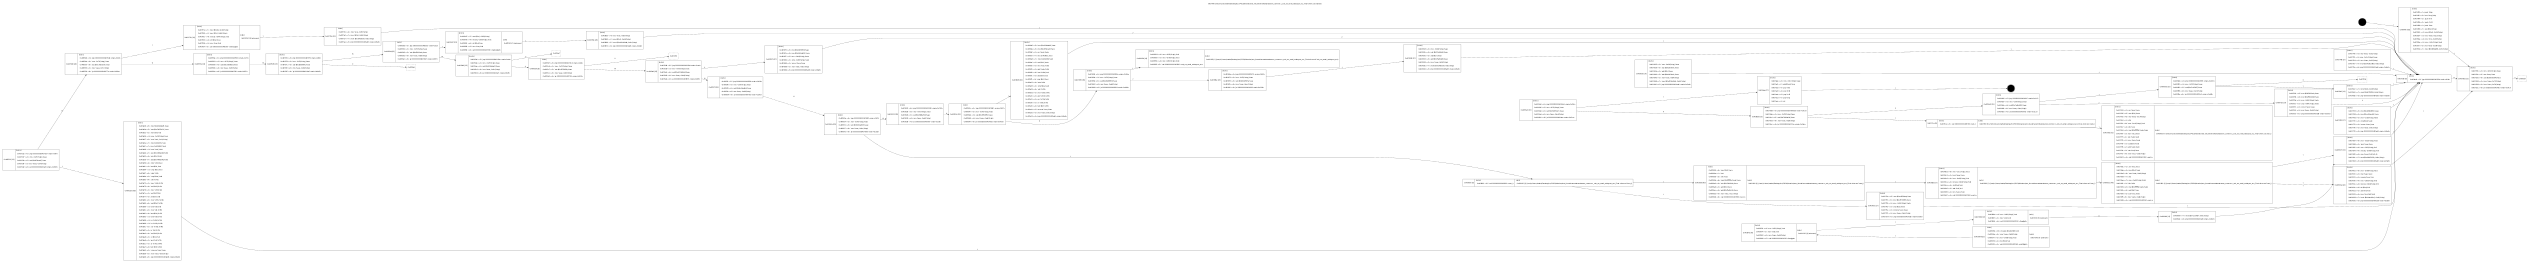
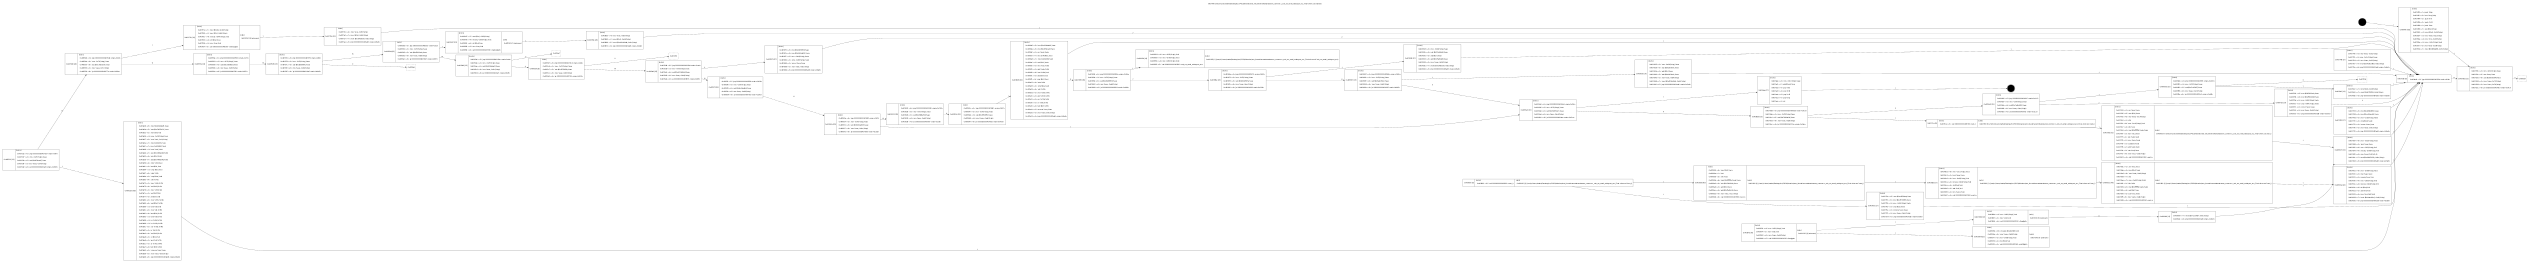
node "0x401687 [25]": added
edge "0x40163c [25]" -> "0x401655 [25]": now "0x4019d5 [83]" -> "0x401655 [25]"
edge "0x40190a [43]" -> "0x40151b [23]": now "0x40190a [43]" -> "0x401ad6 [5]"
edge "0x40160a [25]" -> "0x401890 [5]": now "0x40160a [25]" -> "0x4016a0 [25]"
edge "0x4018dc [46]" -> "0x401807 [33]": now "0x4017d3 [52]" -> "0x401807 [33]"
edge "0x401964 [23]" -> "0x40197b [18]": reversed
